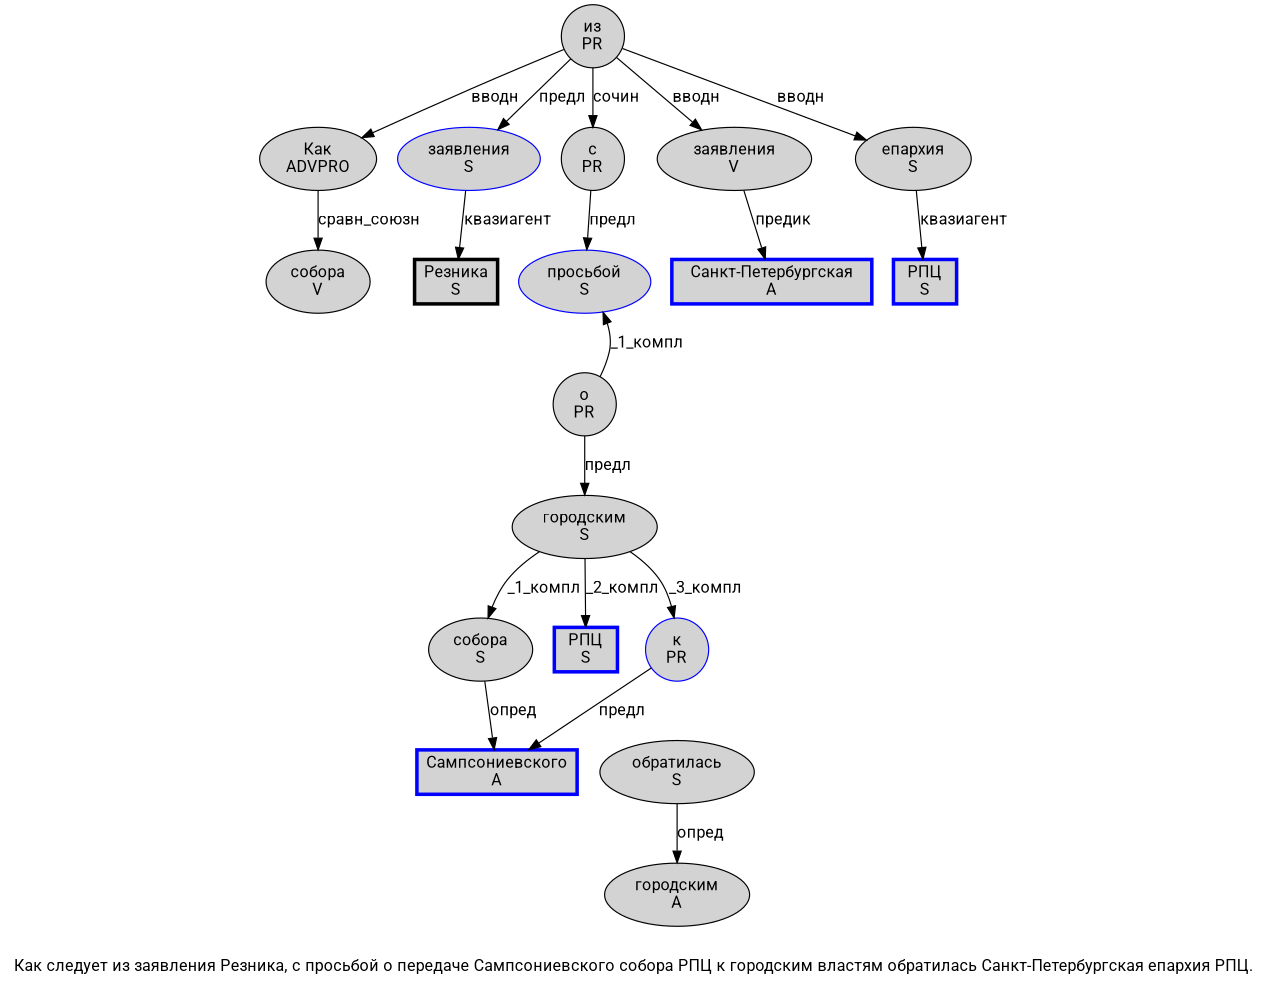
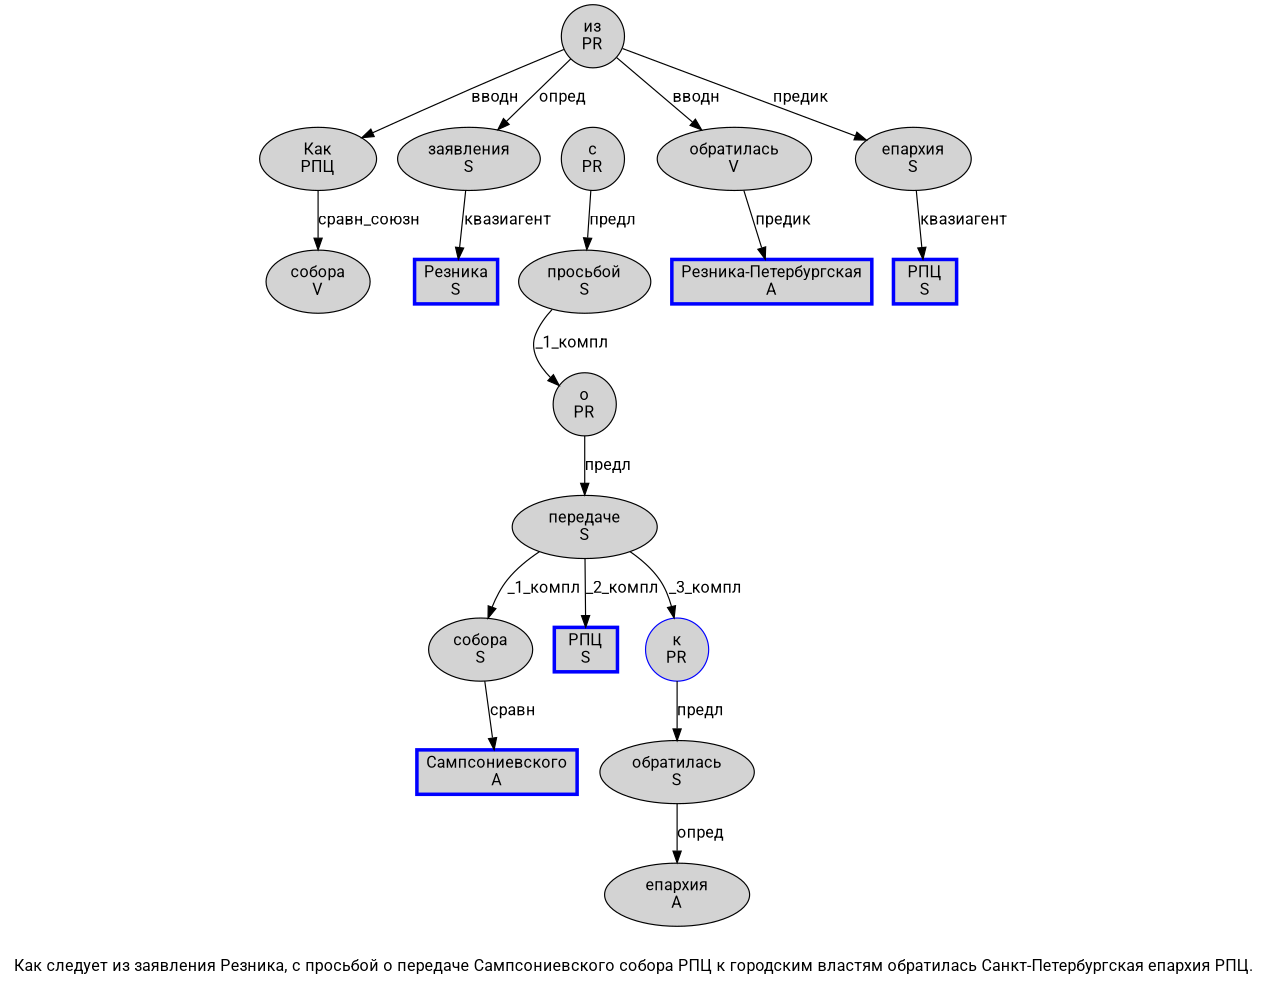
edge "из PR" -> "с PR": removed, label "сочин"
edge "из PR" -> "заявления S": label "предл" -> "опред"
edge "из PR" -> "епархия S": label "вводн" -> "предик"
node "Как ADVPRO": label "Как ADVPRO" -> "Как РПЦ"
node "заявления S": color blue -> black
node "заявления V": label "заявления V" -> "обратилась V"
node "Резника S": color black -> blue
node "просьбой S": color blue -> black
node "Санкт-Петербургская A": label "Санкт-Петербургская A" -> "Резника-Петербургская A"
edge "о PR" -> "просьбой S": reversed
node "городским S": label "городским S" -> "передаче S"
edge "к PR" -> "Сампсониевского A": now "к PR" -> "обратилась S"
edge "собора S" -> "Сампсониевского A": label "опред" -> "сравн"
node "городским A": label "городским A" -> "епархия A"
